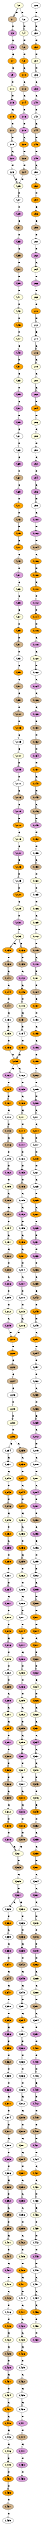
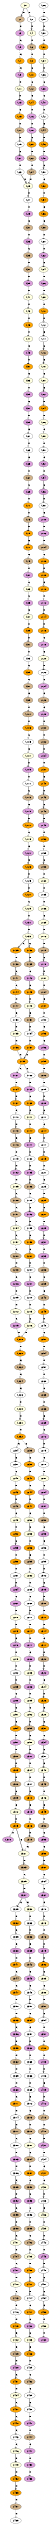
edge "S318" -> "S321": now "S315" -> "S321"
